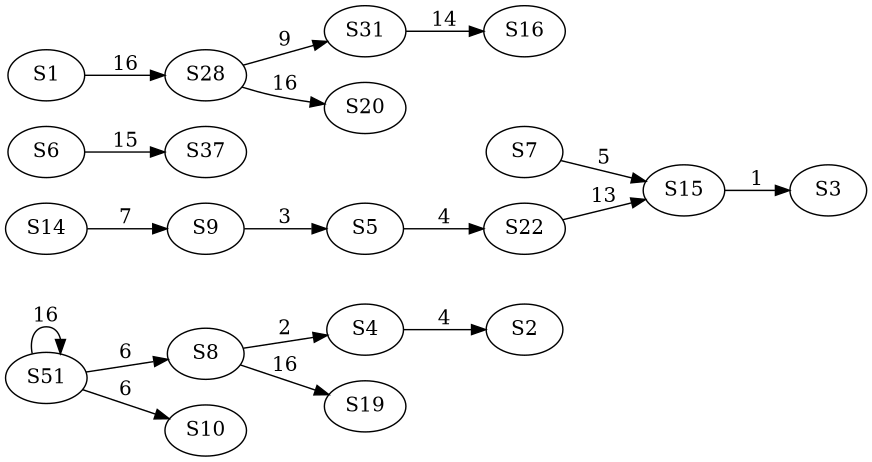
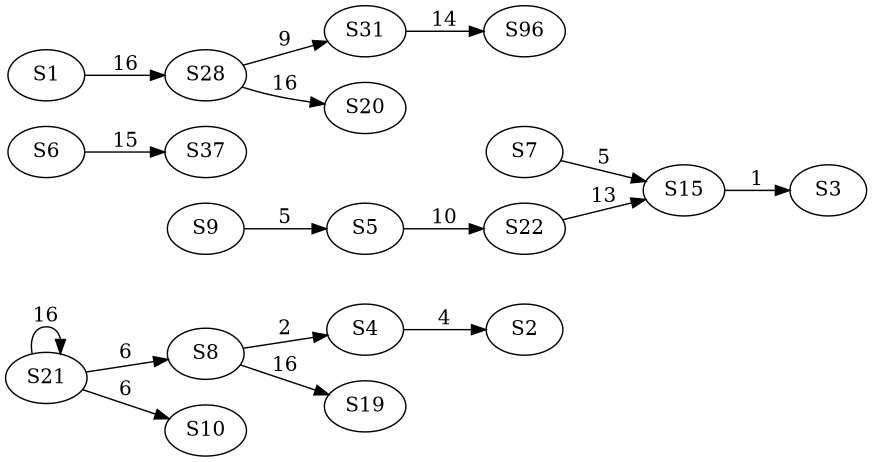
node "S16": label "S16" -> "S96"
edge "S9" -> "S5": label "3" -> "5"
edge "S5" -> "S22": label "4" -> "10"
node "S14": removed
node "S51": label "S51" -> "S21"
